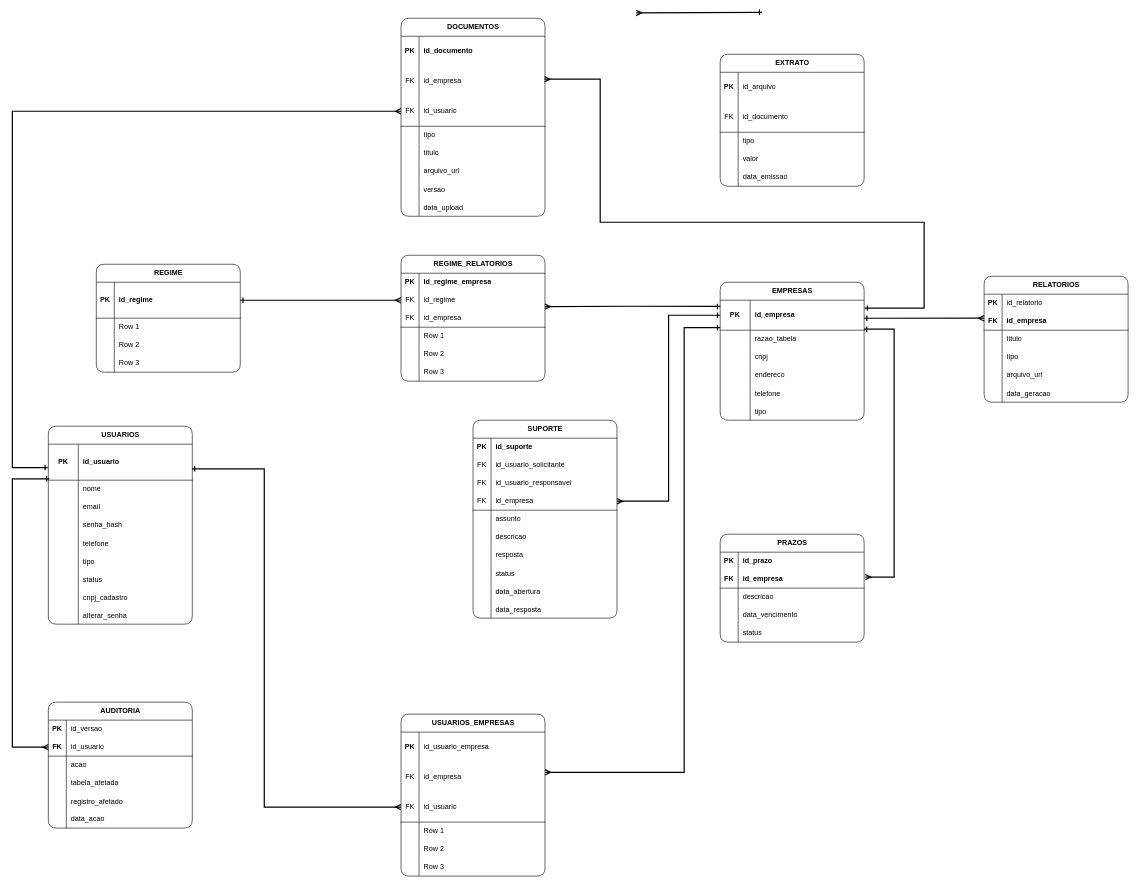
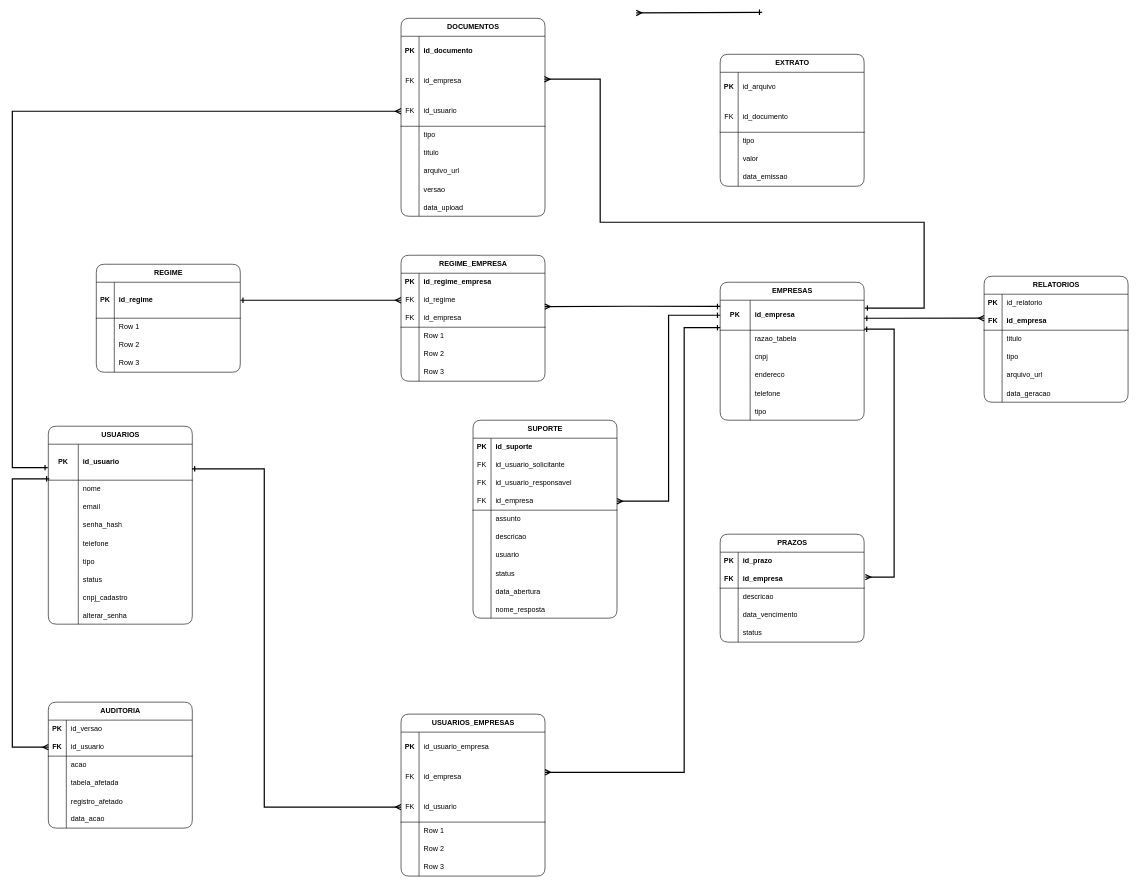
node "REGIME_RELATORIOS": label "REGIME_RELATORIOS" -> "REGIME_EMPRESA"
node "resposta": label "resposta" -> "usuario"
node "data_resposta": label "data_resposta" -> "nome_resposta"
